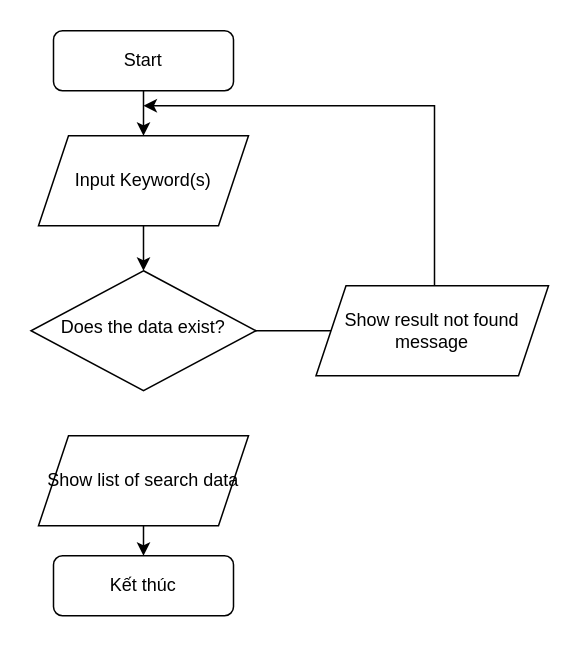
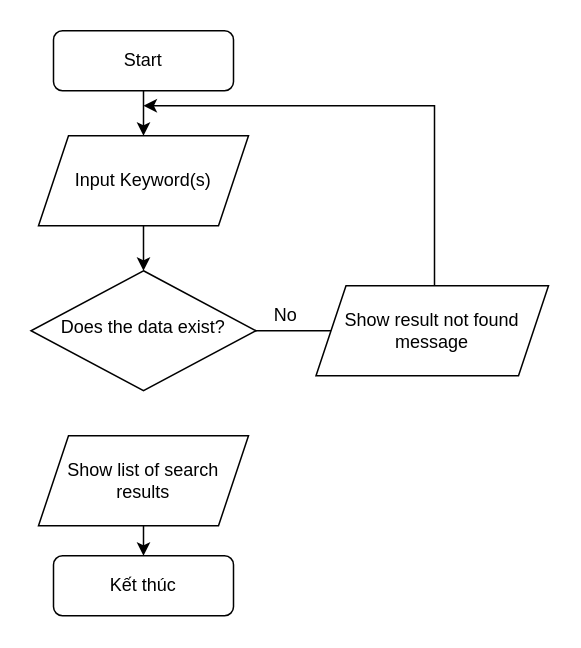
node "No": added
node "Show list of search data": label "Show list of search data" -> "Show list of search results"
